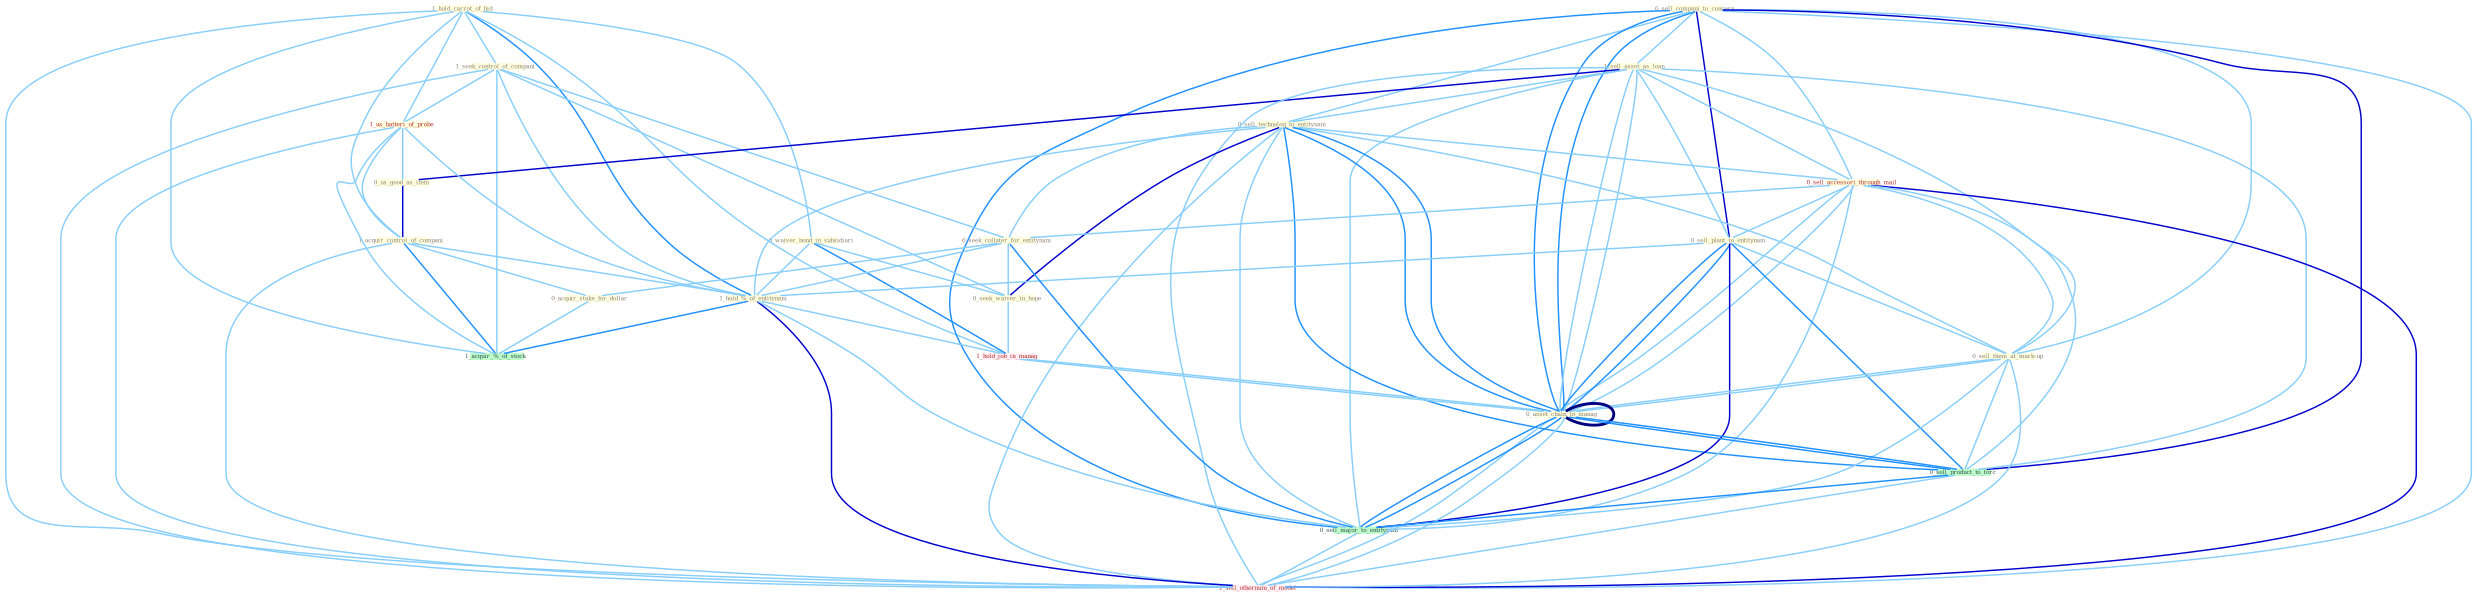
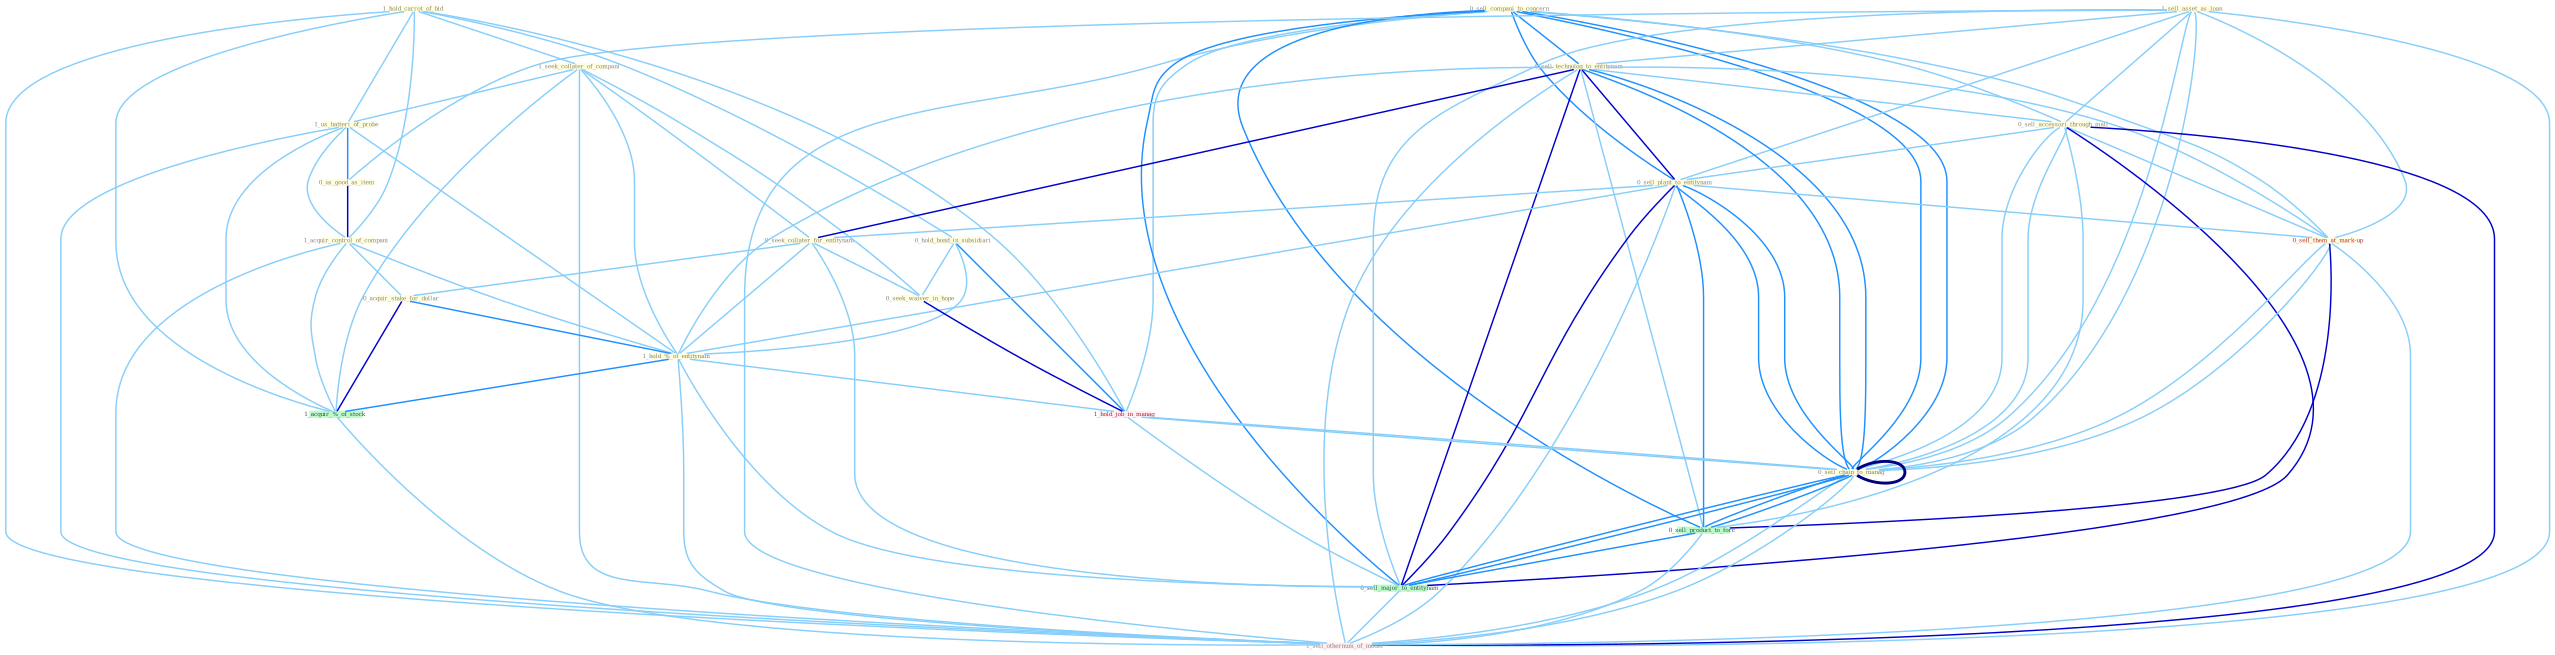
edge "0_sell_compani_to_concern" -- "1_sell_asset_as_loan": now "0_sell_compani_to_concern" -- "1_hold_job_in_manag"
edge "0_sell_compani_to_concern" -- "0_sell_technolog_to_entitynam": color #87cefa -> #1e90ff
node "1_seek_control_of_compani": label "1_seek_control_of_compani" -> "1_seek_collater_of_compani"
edge "0_sell_compani_to_concern" -- "0_sell_product_to_forc": color #0000cd -> #1e90ff
edge "0_sell_compani_to_concern" -- "0_sell_plant_to_entitynam": color #0000cd -> #1e90ff
node "1_us_batteri_of_probe": fontcolor #b22222 -> #8b7d6b
edge "1_sell_asset_as_loan" -- "0_us_good_as_item": color #0000cd -> #87cefa
edge "1_hold_carrot_of_bid" -- "1_hold_%_of_entitynam": now "0_acquir_stake_for_dollar" -- "1_hold_%_of_entitynam"
edge "1_us_batteri_of_probe" -- "0_us_good_as_item": color #87cefa -> #1e90ff
edge "0_sell_technolog_to_entitynam" -- "0_seek_collater_for_entitynam": color #87cefa -> #0000cd
edge "1_sell_asset_as_loan" -- "0_sell_product_to_forc": removed
node "0_sell_accessori_through_mail": fontcolor #b22222 -> #8b7d6b
edge "0_sell_technolog_to_entitynam" -- "0_seek_waiver_in_hope": now "0_sell_technolog_to_entitynam" -- "0_sell_plant_to_entitynam"
edge "0_sell_accessori_through_mail" -- "0_seek_collater_for_entitynam": now "0_sell_plant_to_entitynam" -- "0_seek_collater_for_entitynam"
node "0_waiver_bond_in_subsidiari": label "0_waiver_bond_in_subsidiari" -> "0_hold_bond_in_subsidiari"
edge "1_acquir_control_of_compani" -- "1_acquir_%_of_stock": color #1e90ff -> #87cefa
edge "0_acquir_stake_for_dollar" -- "1_acquir_%_of_stock": color #87cefa -> #0000cd
edge "0_seek_waiver_in_hope" -- "1_hold_job_in_manag": color #87cefa -> #0000cd
edge "0_sell_technolog_to_entitynam" -- "0_sell_major_to_entitynam": color #87cefa -> #0000cd
node "0_sell_them_at_mark-up": fontcolor #8b7d6b -> #b22222
node "0_asset_chain_to_manag": label "0_asset_chain_to_manag" -> "0_sell_chain_to_manag"
edge "0_sell_them_at_mark-up" -- "0_sell_product_to_forc": color #87cefa -> #0000cd
edge "0_seek_collater_for_entitynam" -- "0_sell_major_to_entitynam": color #1e90ff -> #87cefa
edge "0_sell_technolog_to_entitynam" -- "0_sell_product_to_forc": color #1e90ff -> #87cefa
edge "0_sell_plant_to_entitynam" -- "1_sell_othernum_of_model": added
edge "0_sell_accessori_through_mail" -- "0_sell_major_to_entitynam": color #87cefa -> #0000cd
edge "0_sell_them_at_mark-up" -- "0_sell_major_to_entitynam": now "1_hold_job_in_manag" -- "0_sell_major_to_entitynam"
edge "1_hold_%_of_entitynam" -- "1_sell_othernum_of_model": color #0000cd -> #87cefa
node "1_sell_othernum_of_model": fontcolor #b22222 -> #8b7d6b
edge "1_acquir_%_of_stock" -- "1_sell_othernum_of_model": added
